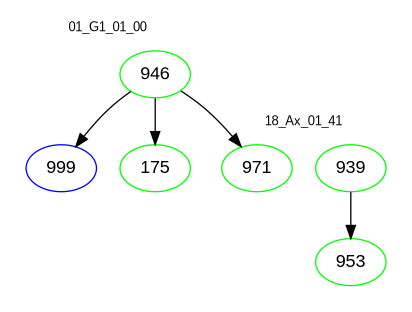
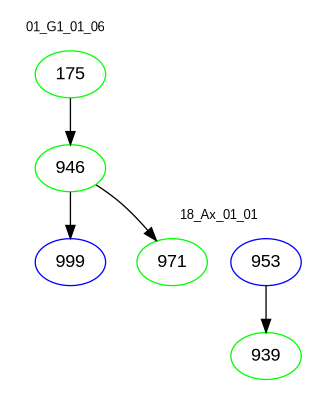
cluster "01_G1_01_00": label "01_G1_01_00" -> "01_G1_01_06"
edge "946" -> "175": reversed
cluster "18_Ax_01_41": label "18_Ax_01_41" -> "18_Ax_01_01"
edge "939" -> "953": reversed
node "953": color green -> blue
